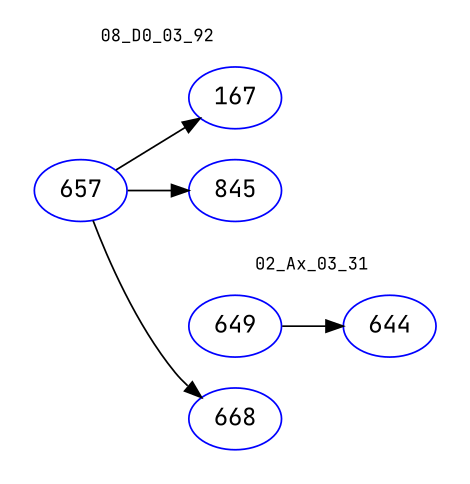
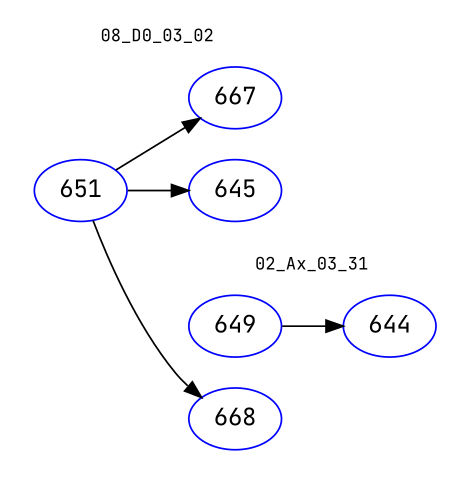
cluster "08_D0_03_92": label "08_D0_03_92" -> "08_D0_03_02"
node "167": label "167" -> "667"
node "657": label "657" -> "651"
node "845": label "845" -> "645"
